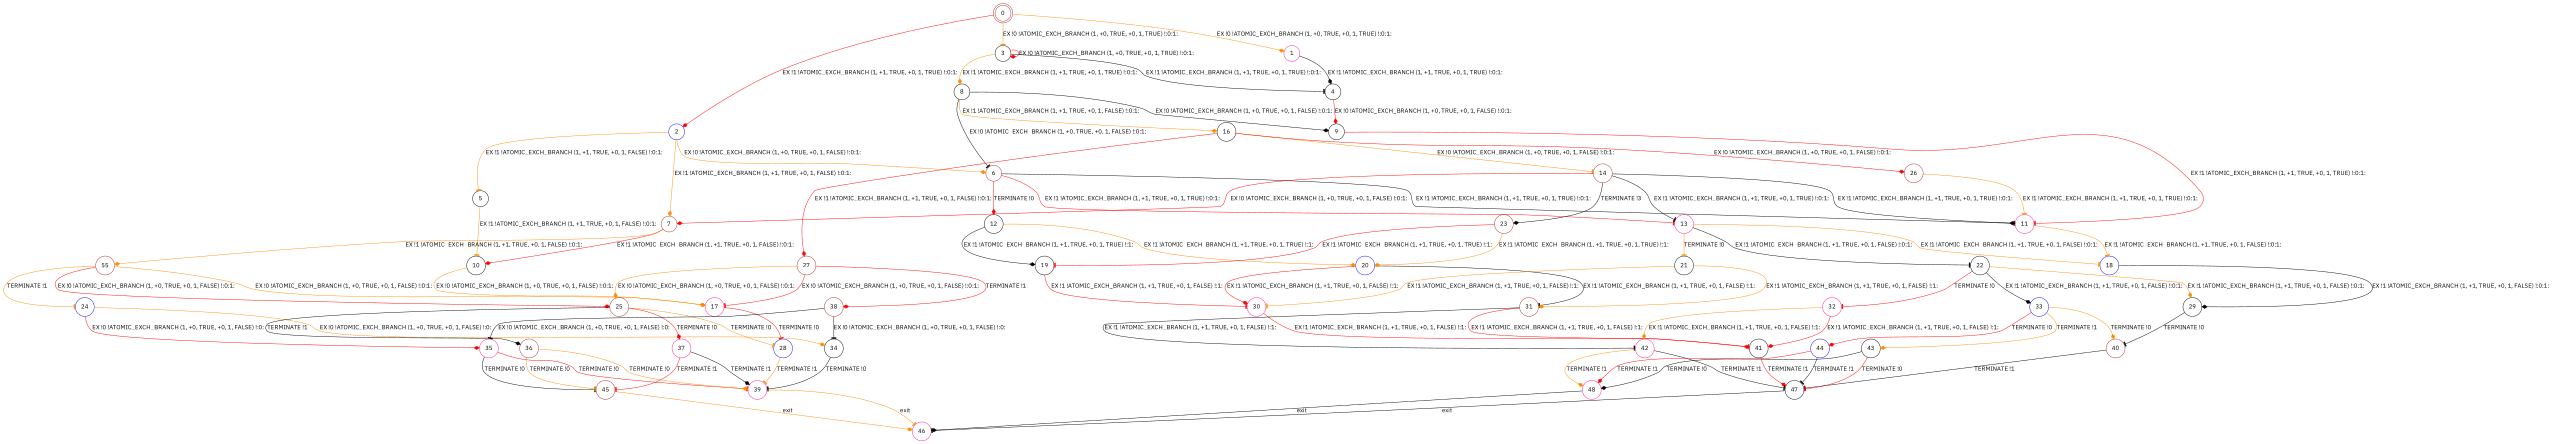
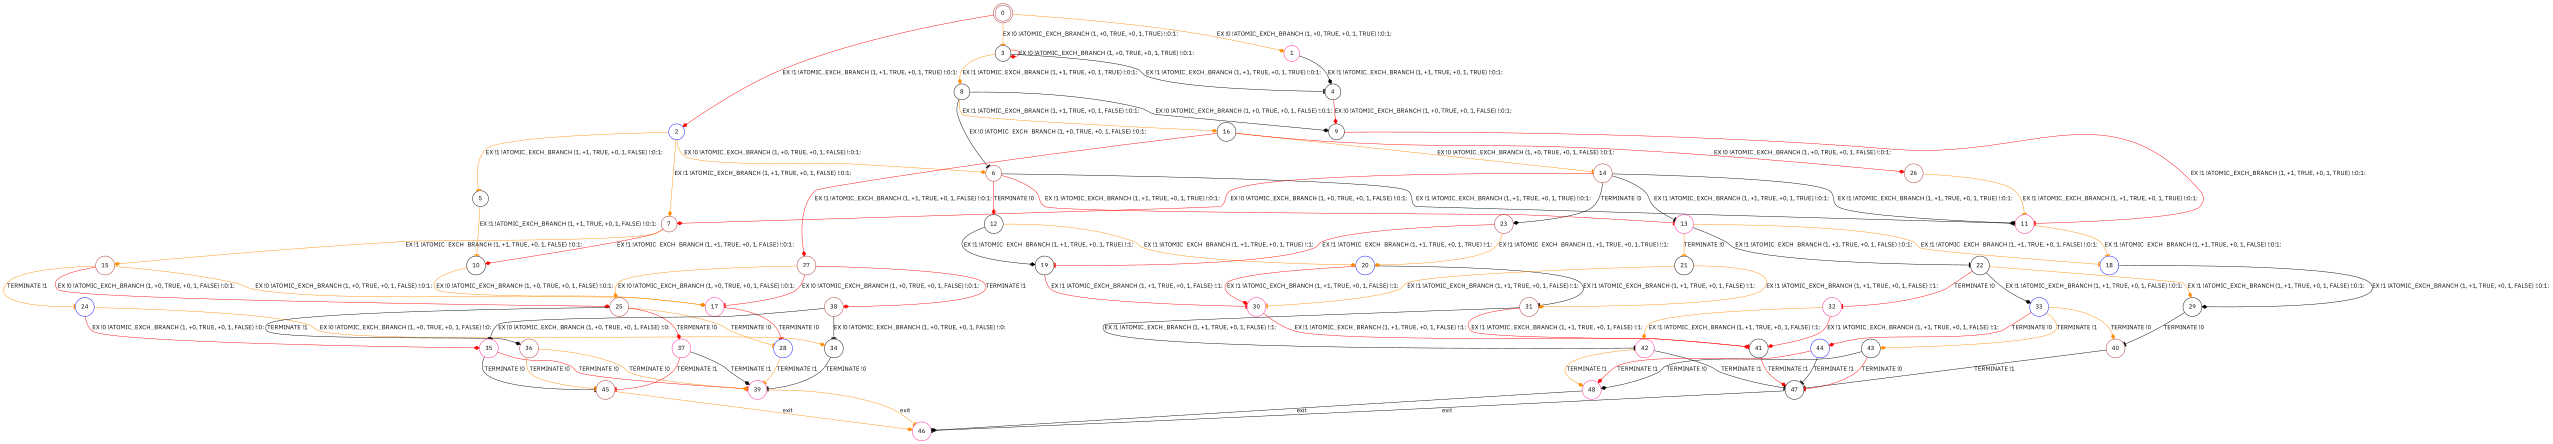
node "55": label "55" -> "15"
